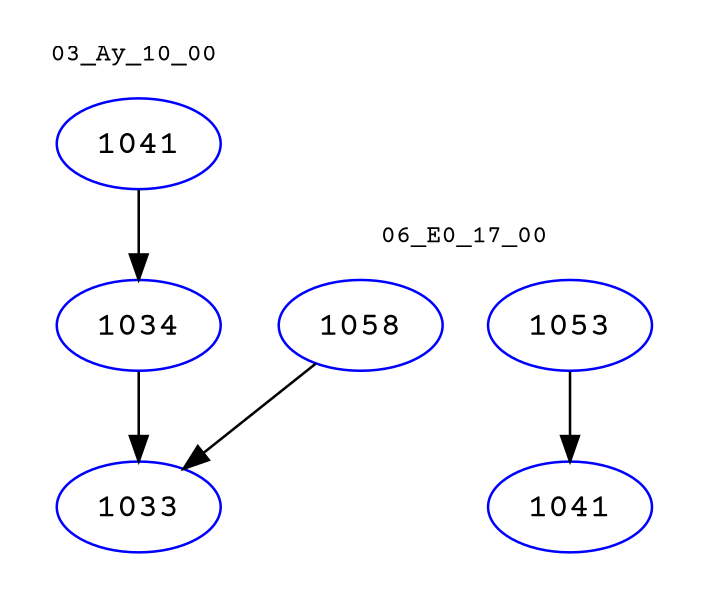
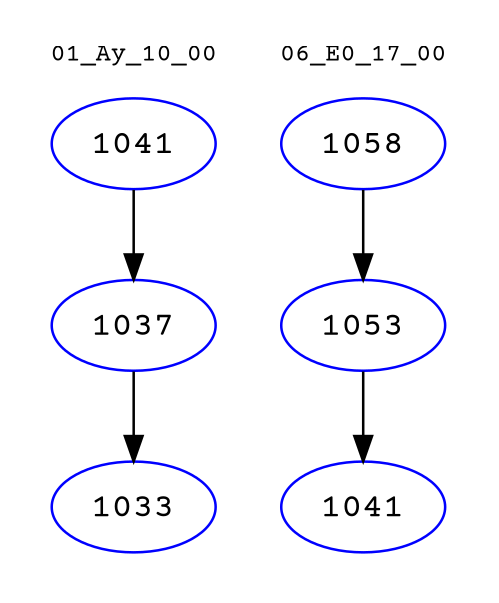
cluster "03_Ay_10_00": label "03_Ay_10_00" -> "01_Ay_10_00"
node "1034": label "1034" -> "1037"
edge "1058" -> "1033": now "1058" -> "1053"
